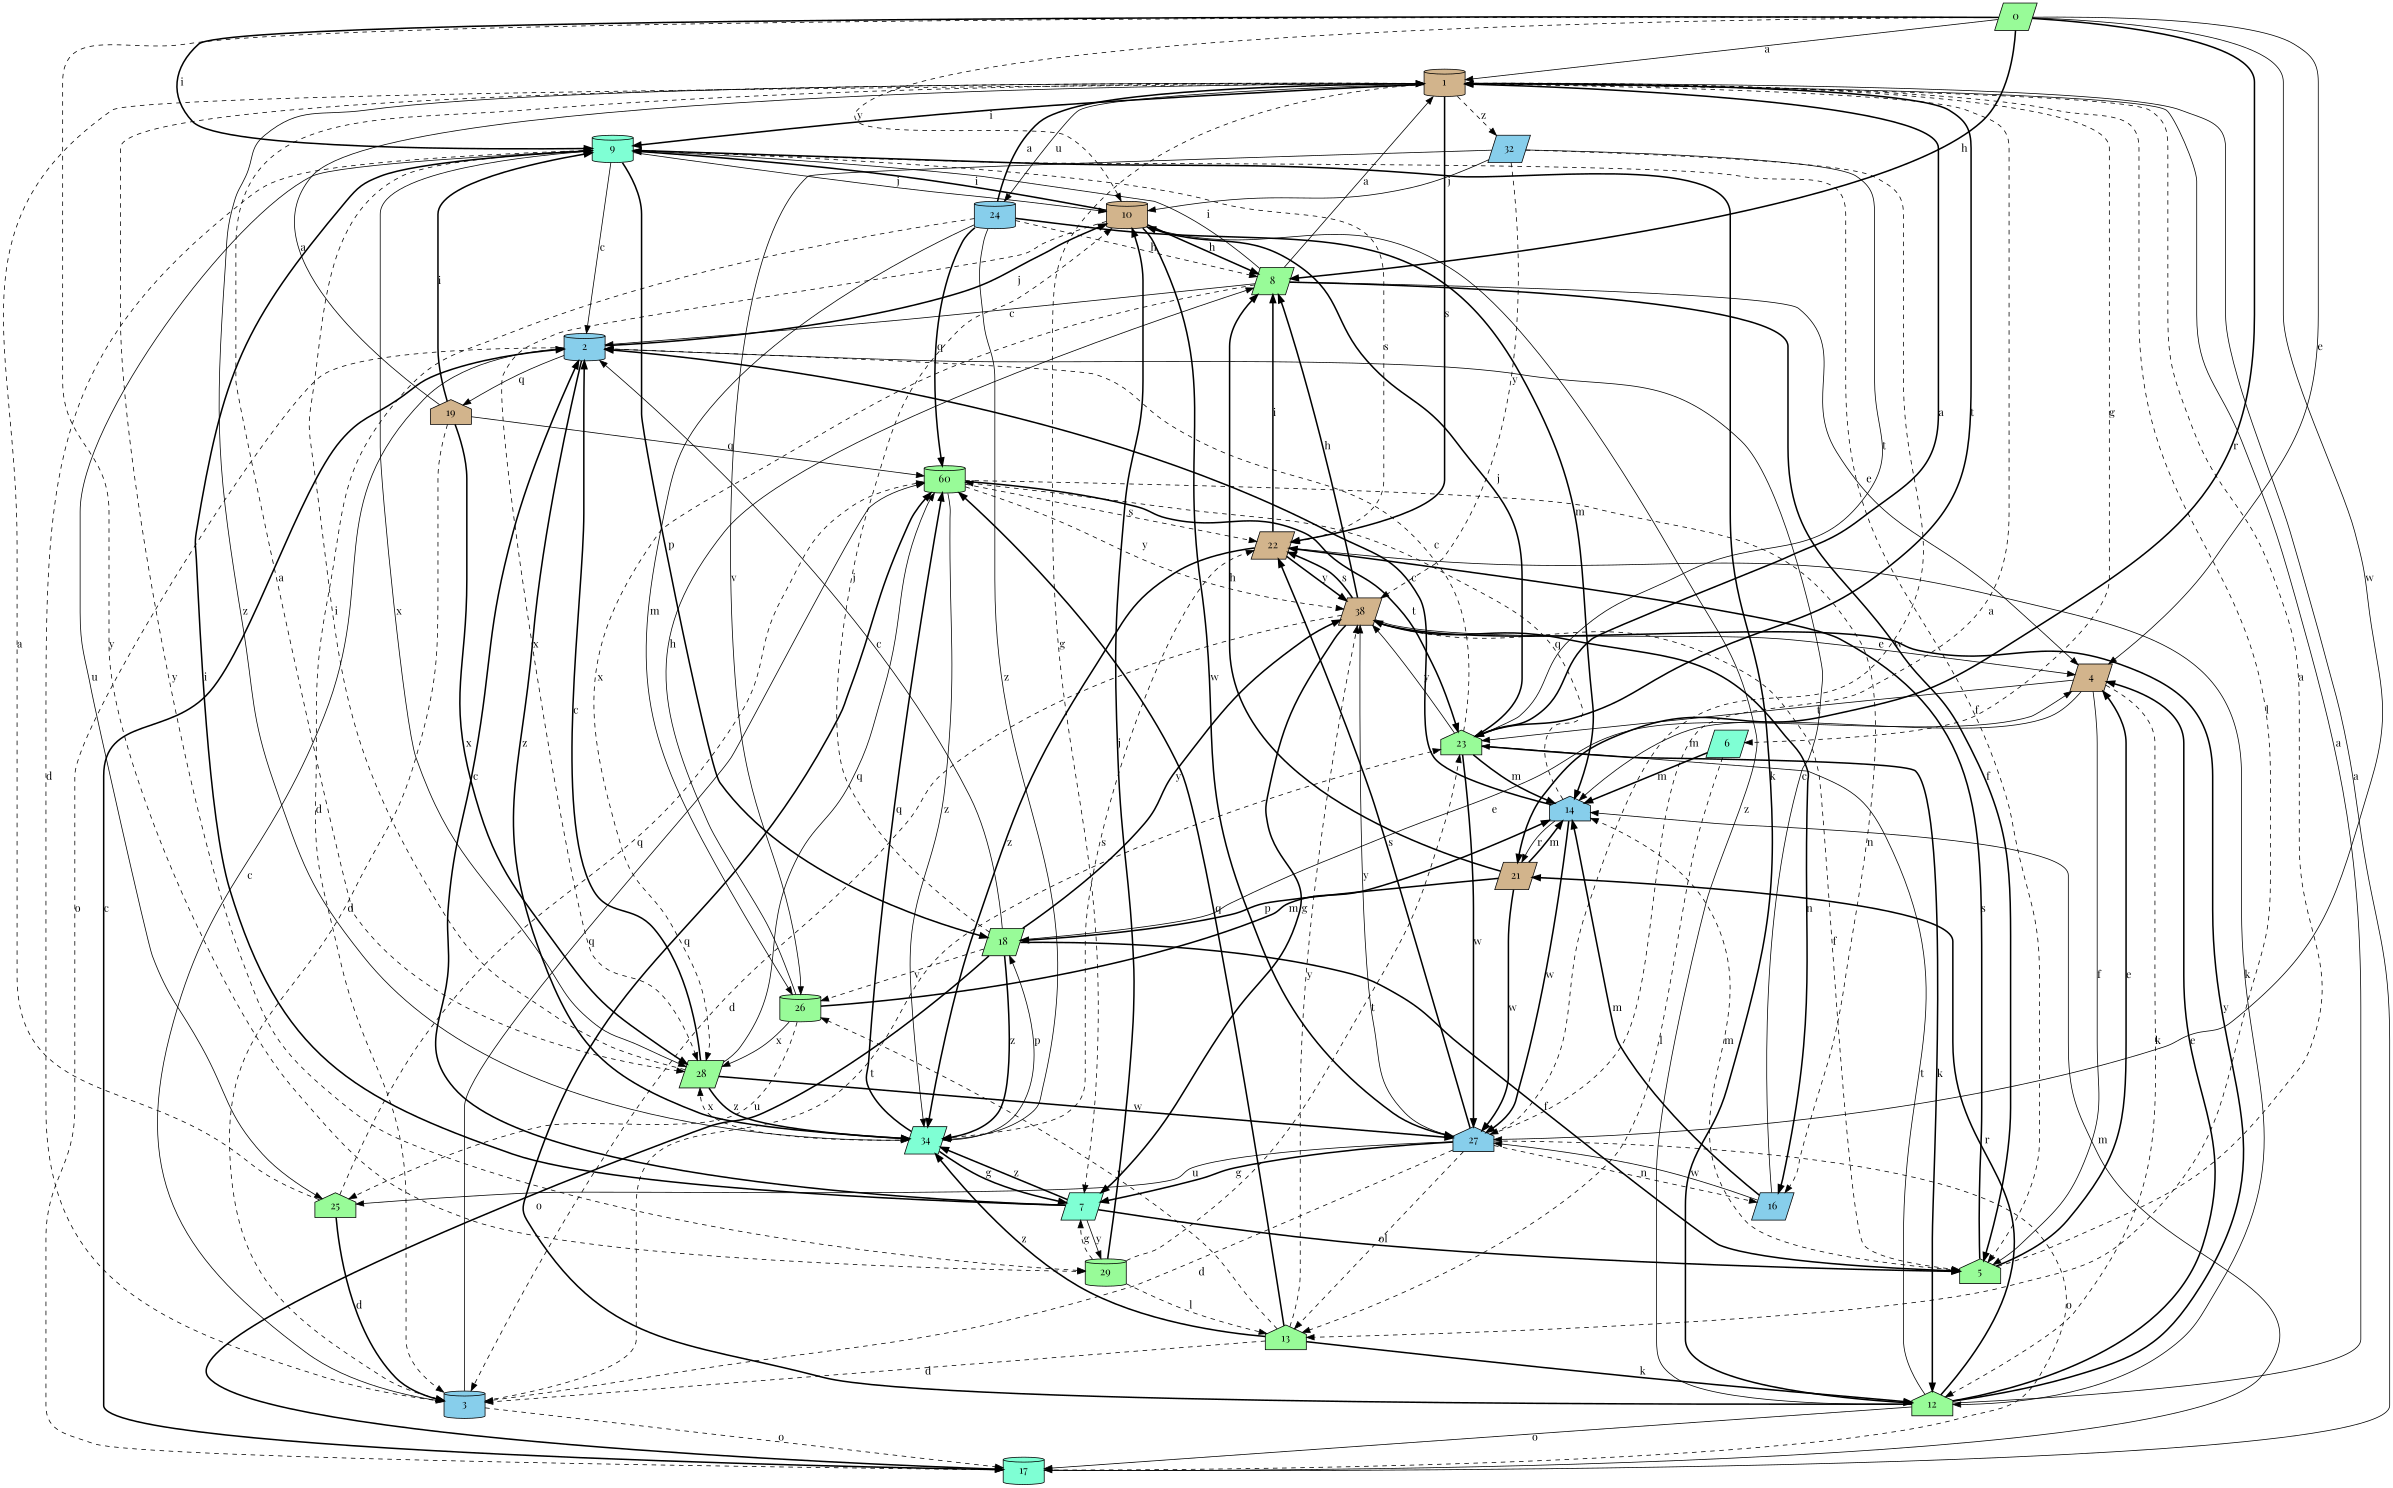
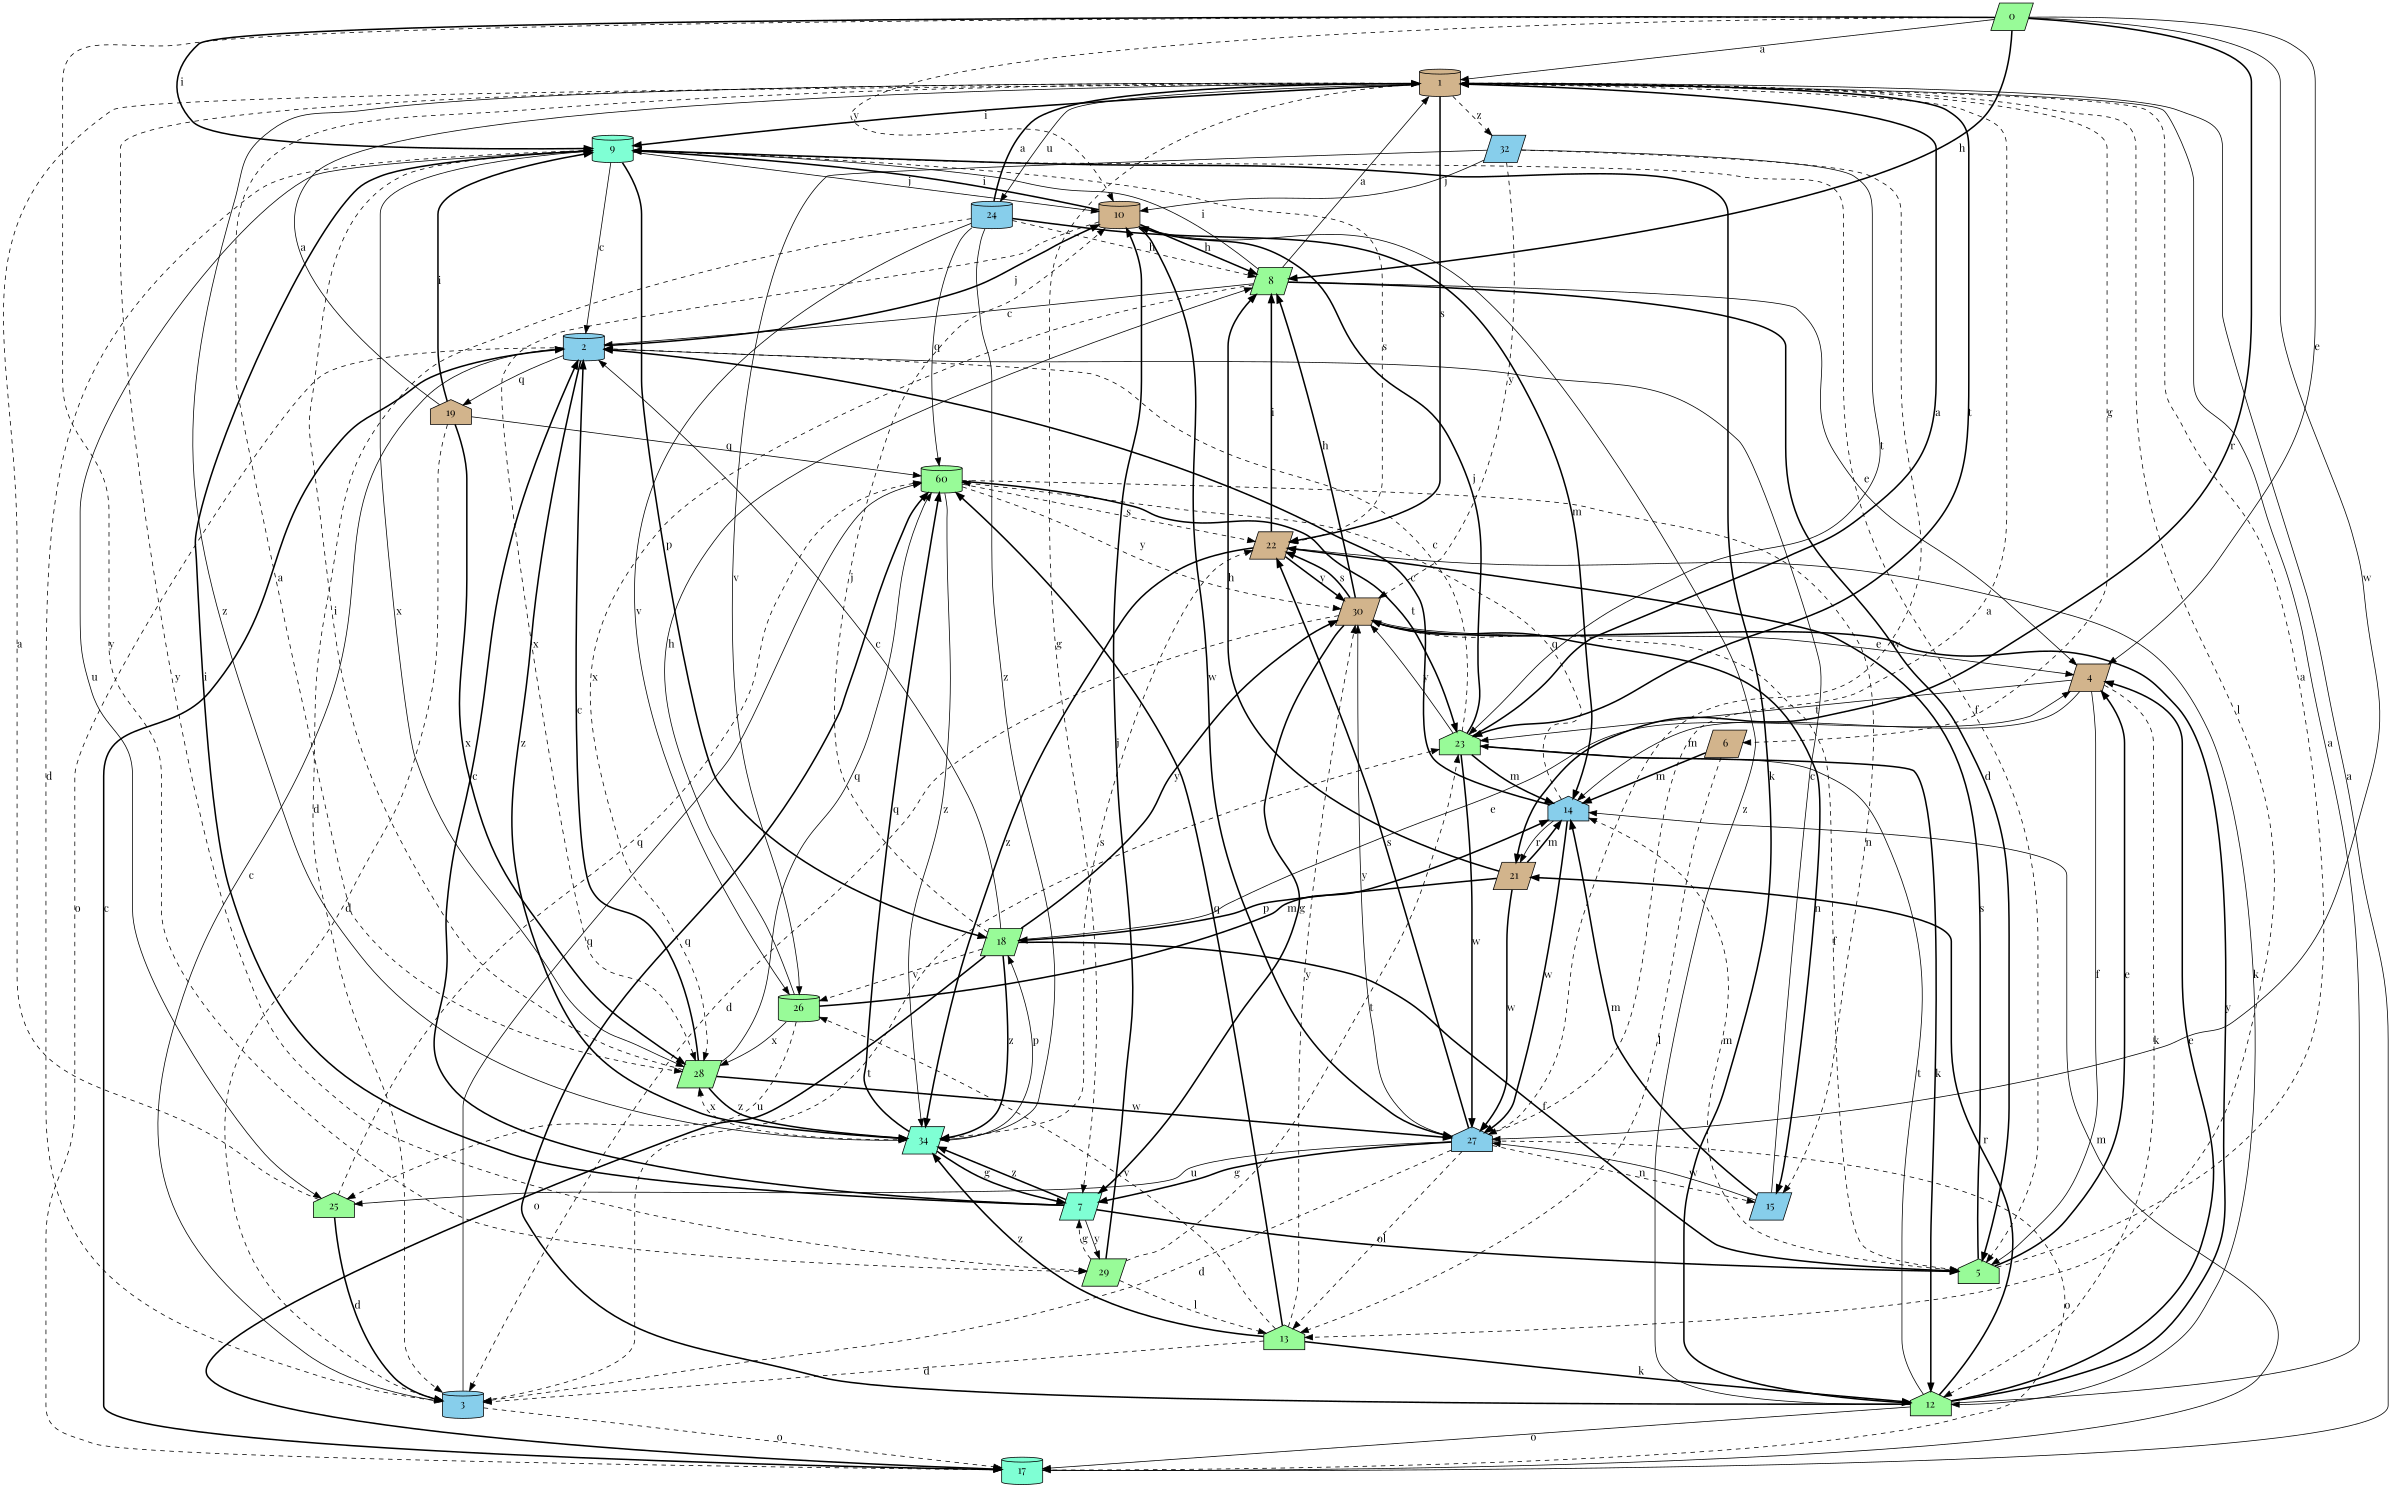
edge "24" -> "60": style bold -> solid
edge "24" -> "26": label "m" -> "v"
node "38": label "38" -> "30"
node "6": fillcolor aquamarine -> tan
edge "8" -> "5": label "f" -> "d"
node "16": label "16" -> "15"
node "29": shape cylinder -> parallelogram
